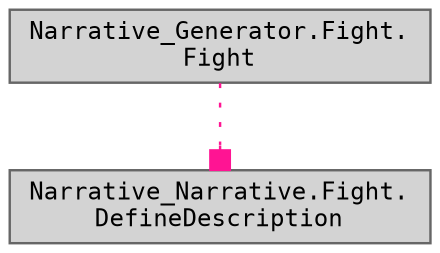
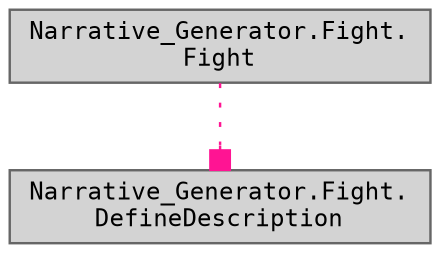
node "Narrative_Narrative.Fight. DefineDescription": label "Narrative_Narrative.Fight. DefineDescription" -> "Narrative_Generator.Fight. DefineDescription"
